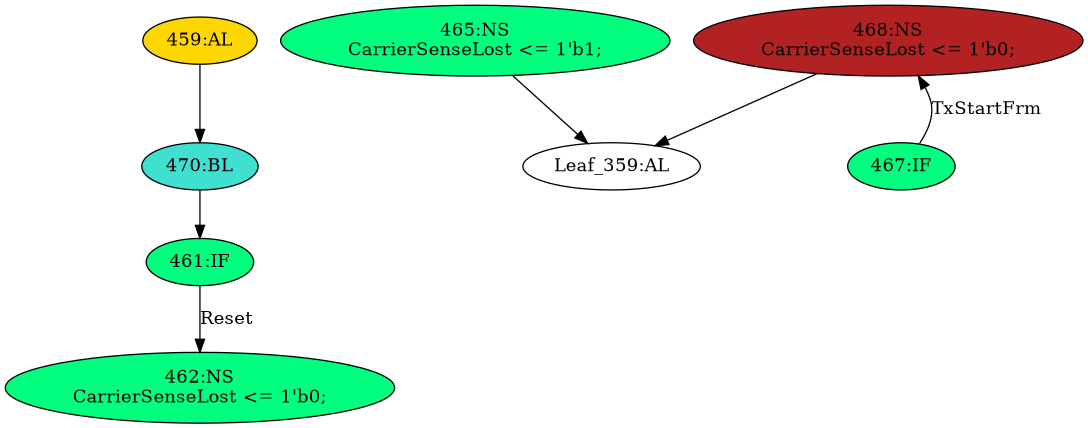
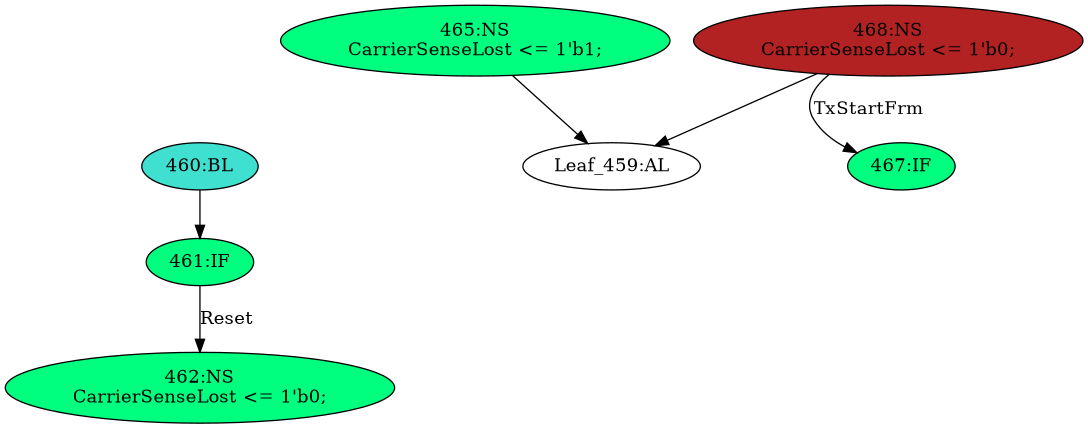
node "459:AL": removed
edge "467:IF" -> "468:NS CarrierSenseLost <= 1'b0;": reversed
node "470:BL": label "470:BL" -> "460:BL"
node "Leaf_359:AL": label "Leaf_359:AL" -> "Leaf_459:AL"
